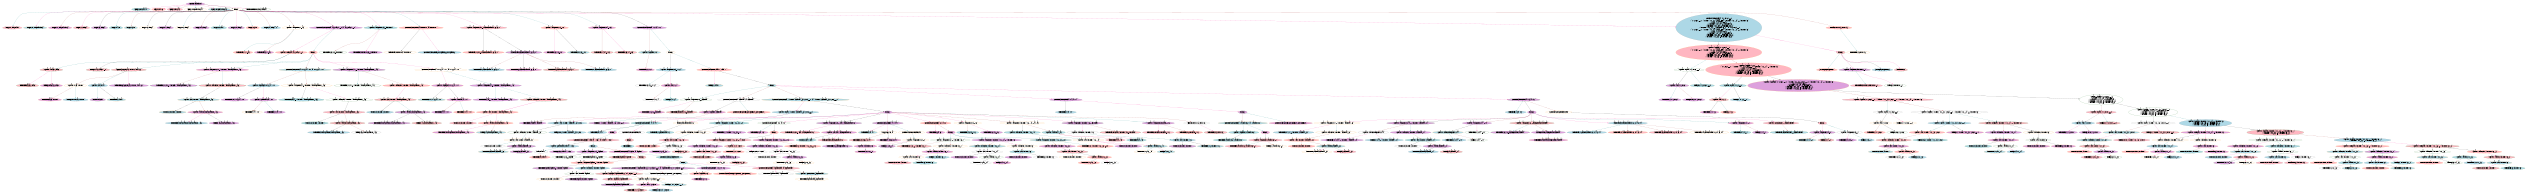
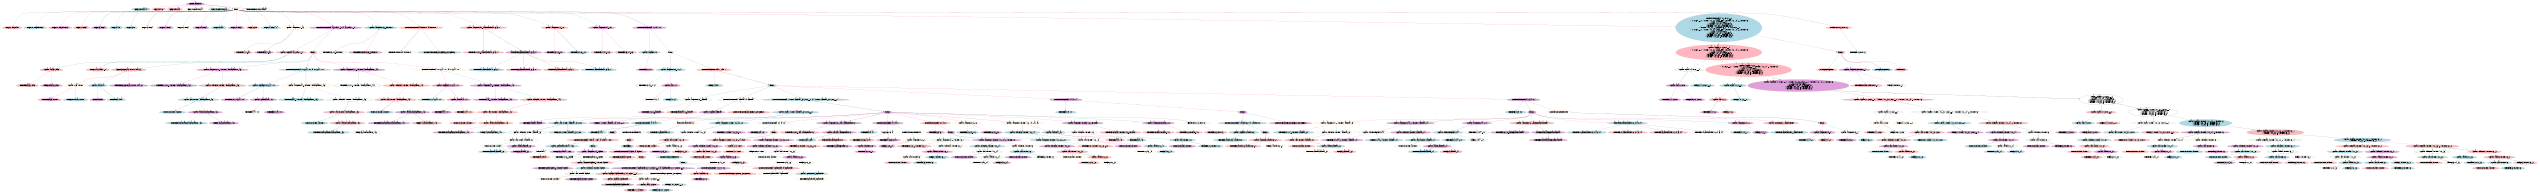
node "(LITERAL,3,(_DWORD *)cp + 3)": added
